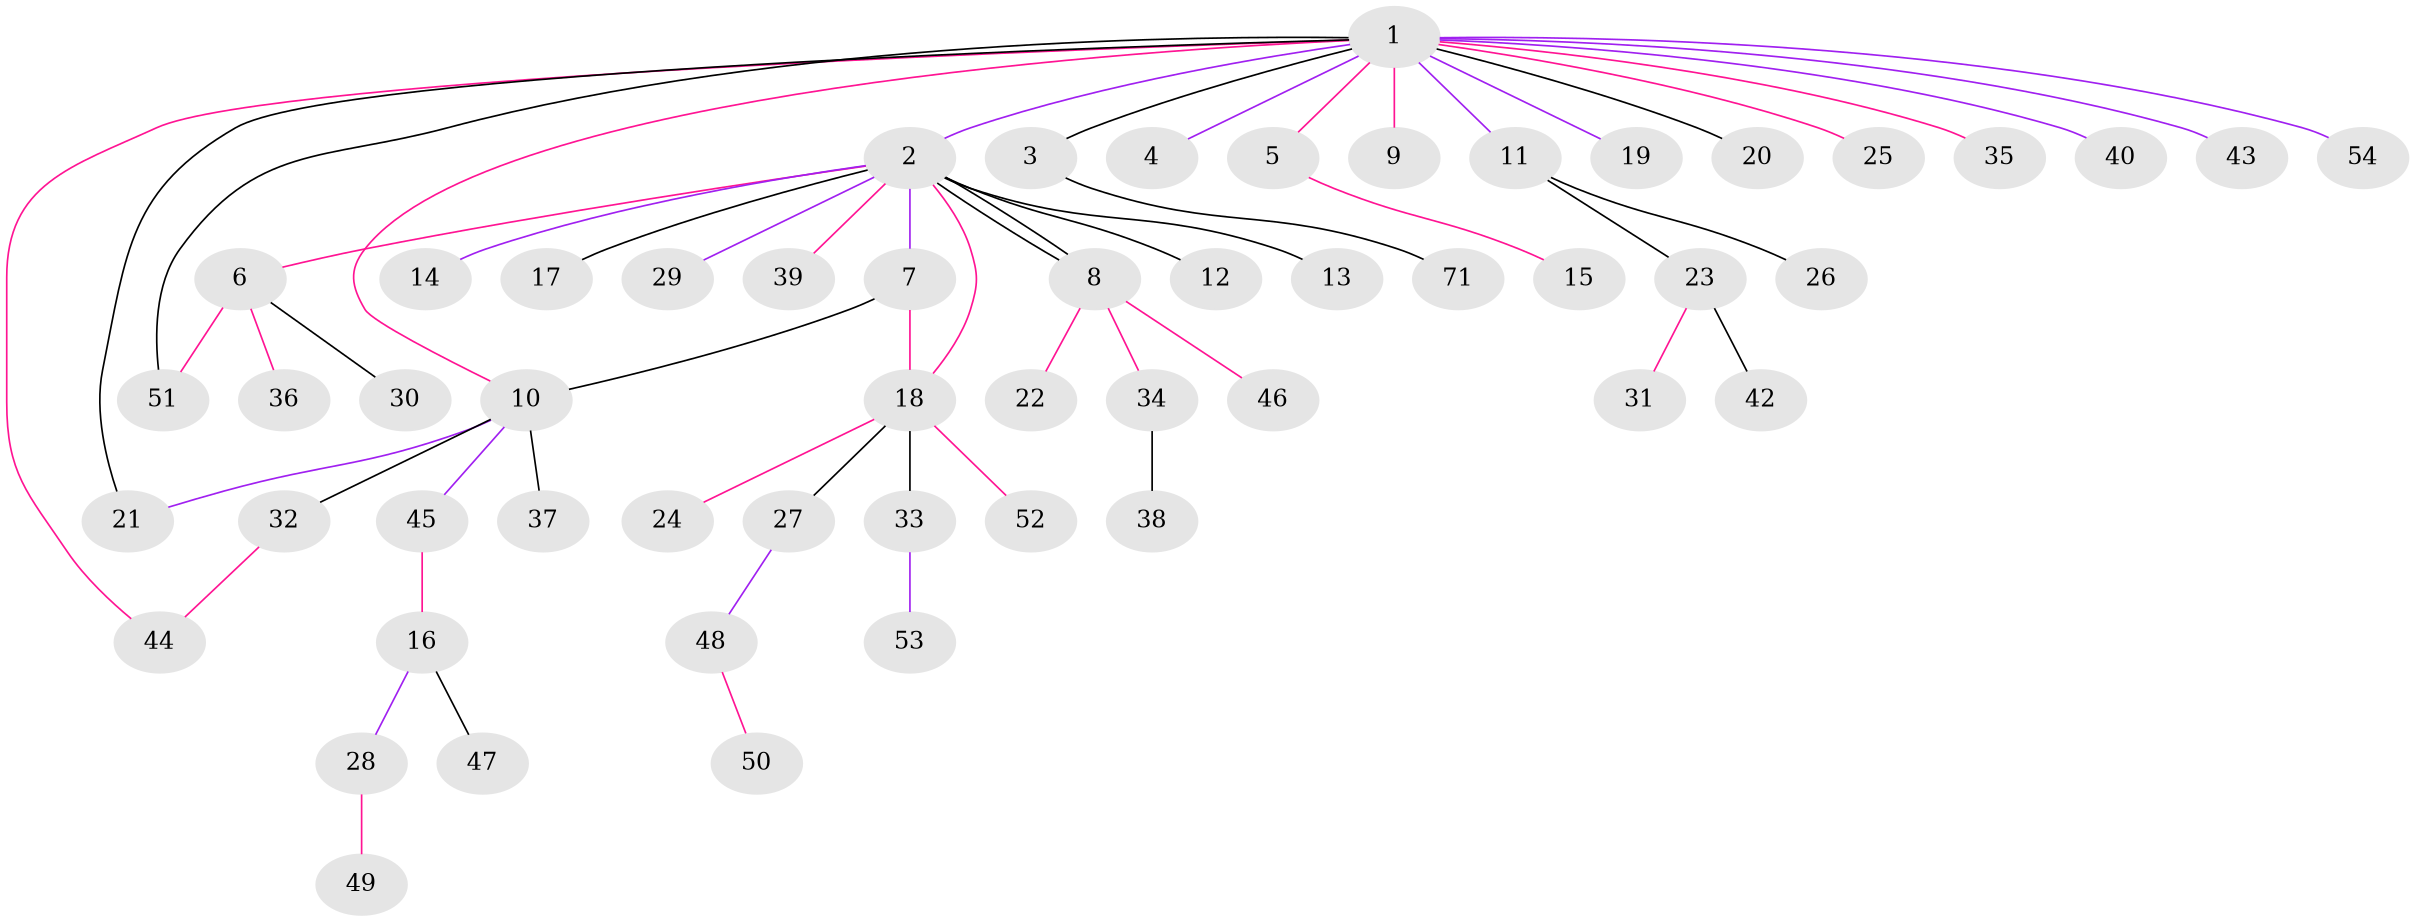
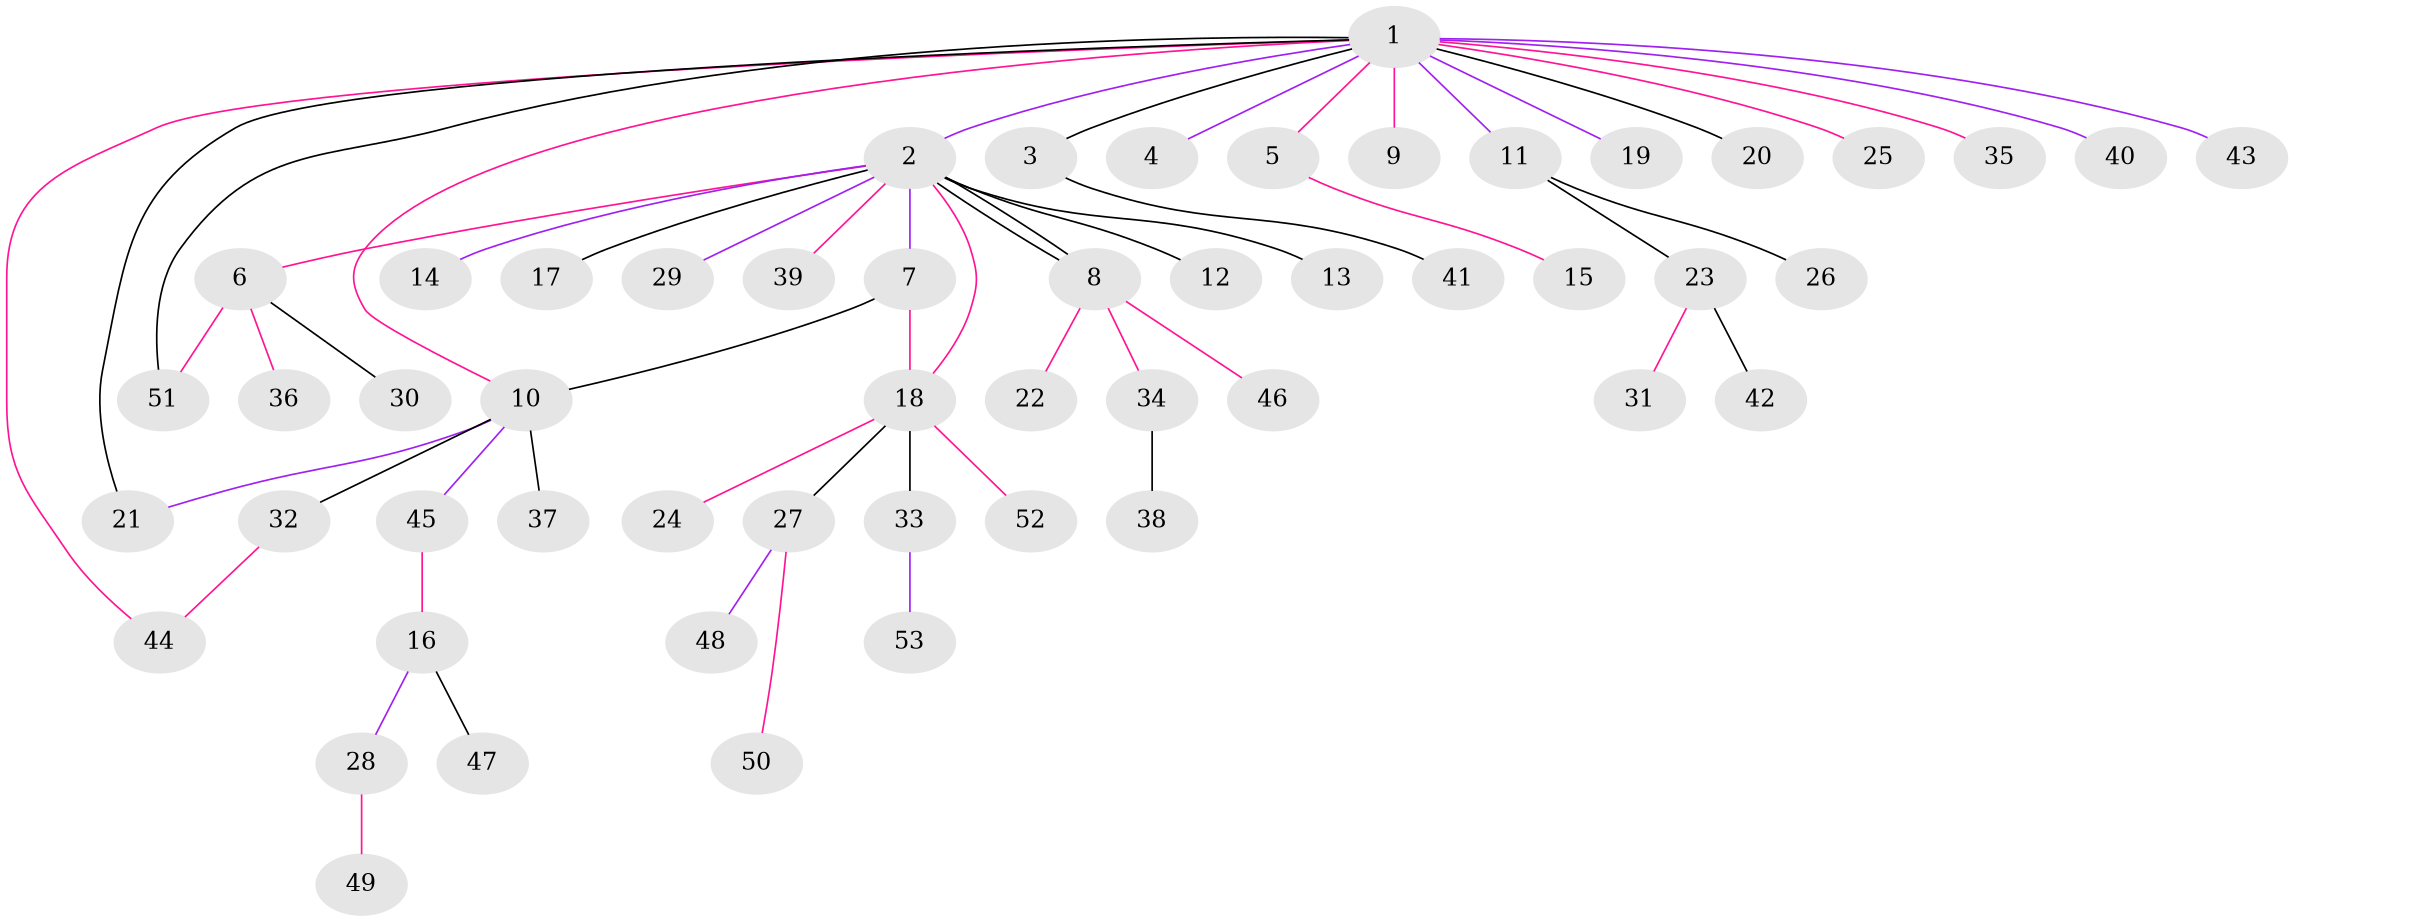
node "54": removed
node "71": label "71" -> "41"
edge "48" -- "50": now "27" -- "50"
